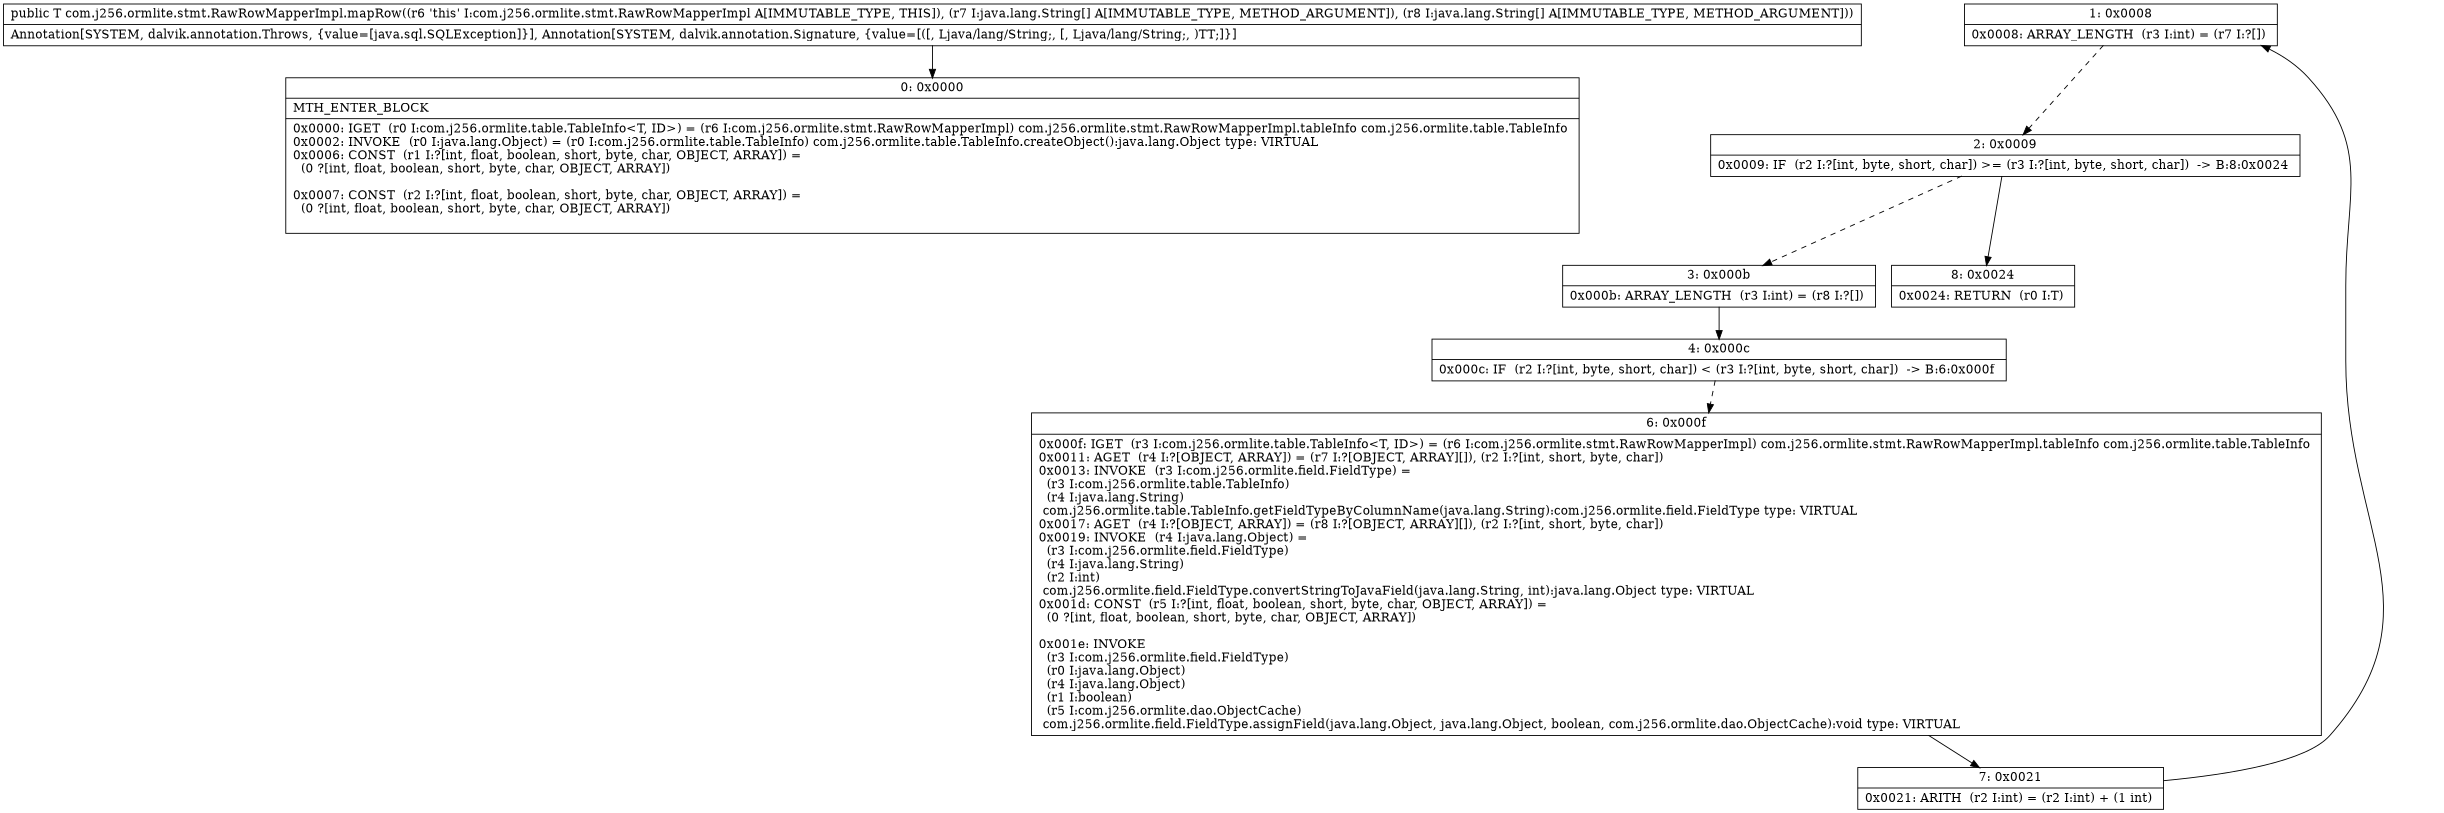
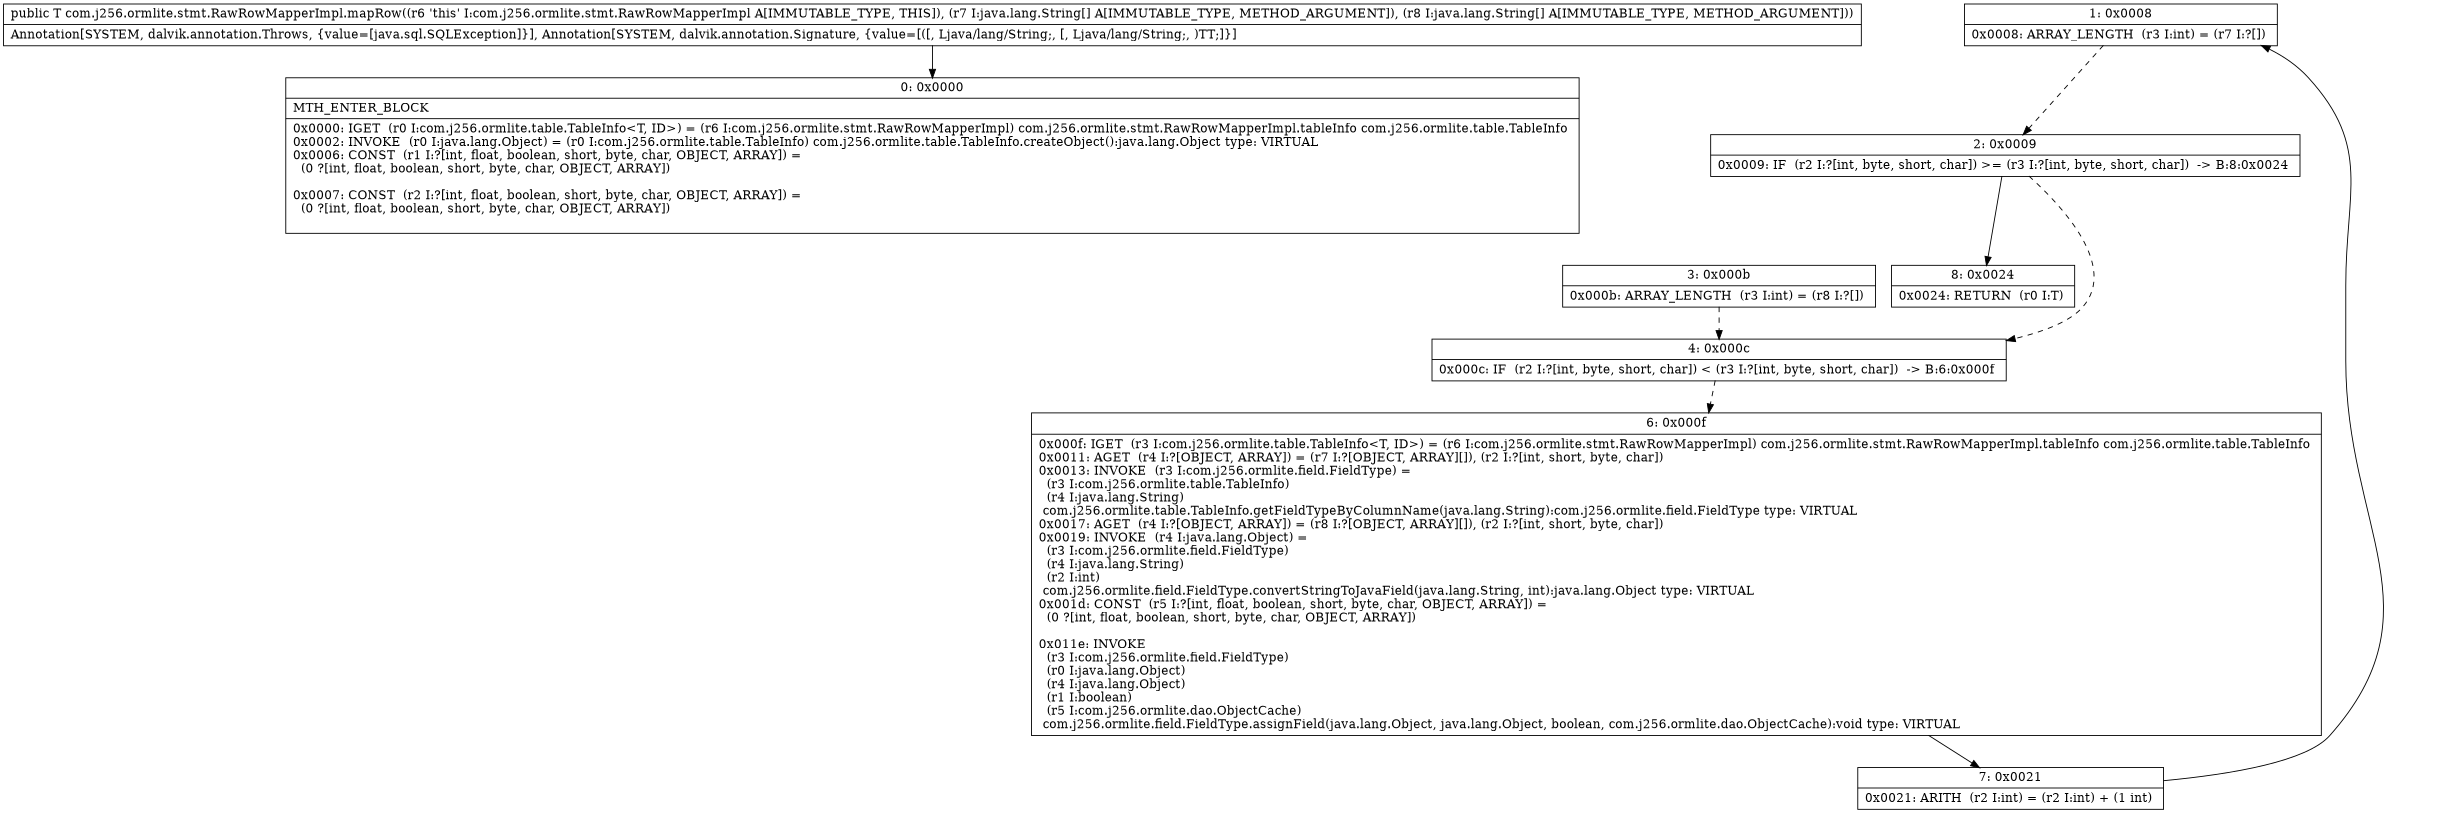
edge "2: 0x0009" -> "3: 0x000b": now "2: 0x0009" -> "4: 0x000c"
edge "3: 0x000b" -> "4: 0x000c": style solid -> dashed
node "6: 0x000f": text "0x001e: INVOKE" -> "0x011e: INVOKE"
